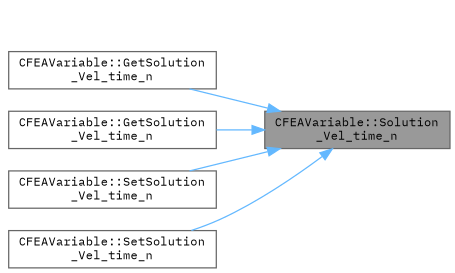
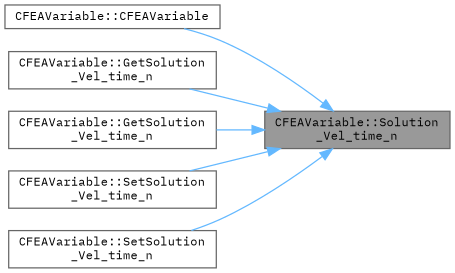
node "CFEAVariable::CFEAVariable": added
